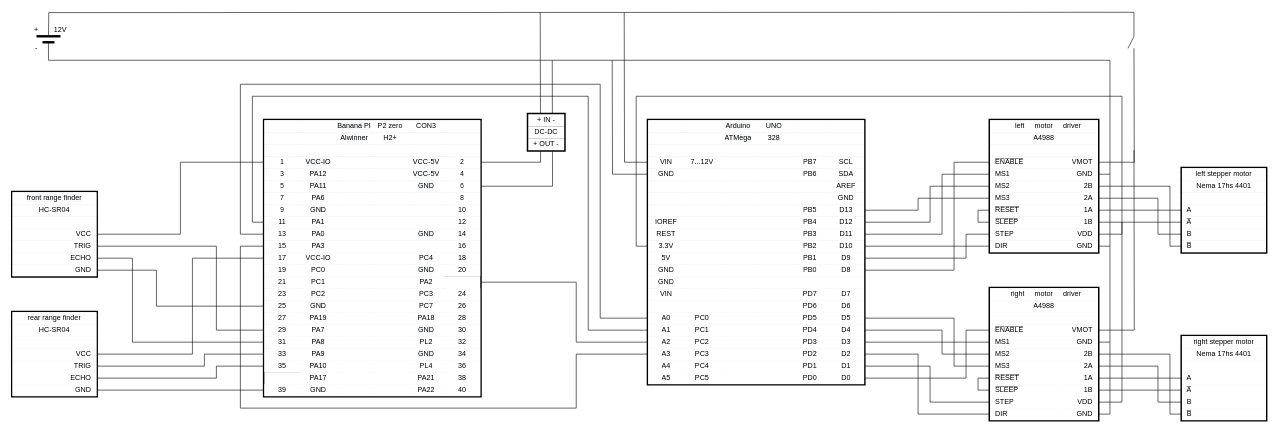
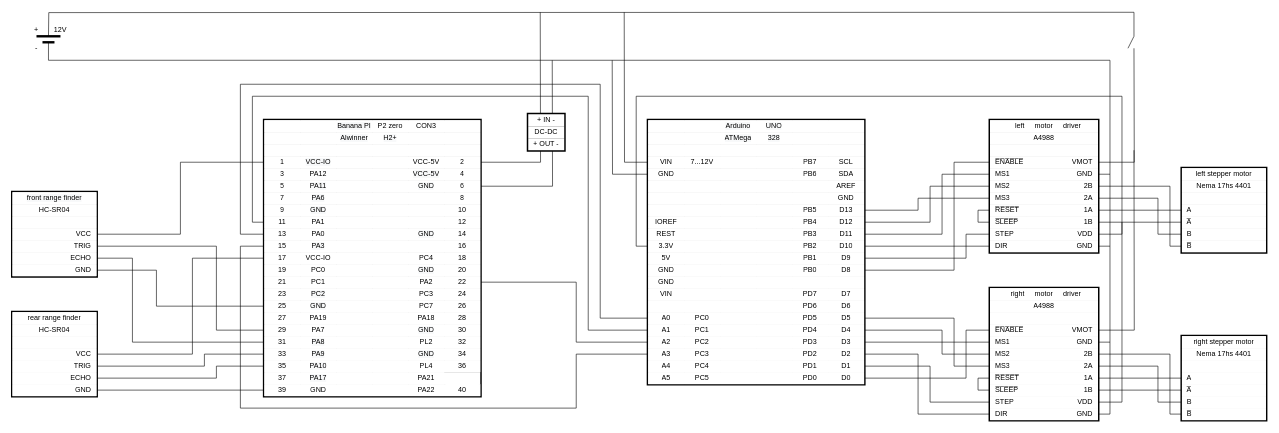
node "22": added
node "37": added
node "38": removed
